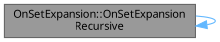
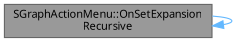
node "OnSetExpansion::OnSetExpansion Recursive": label "OnSetExpansion::OnSetExpansion Recursive" -> "SGraphActionMenu::OnSetExpansion Recursive"
